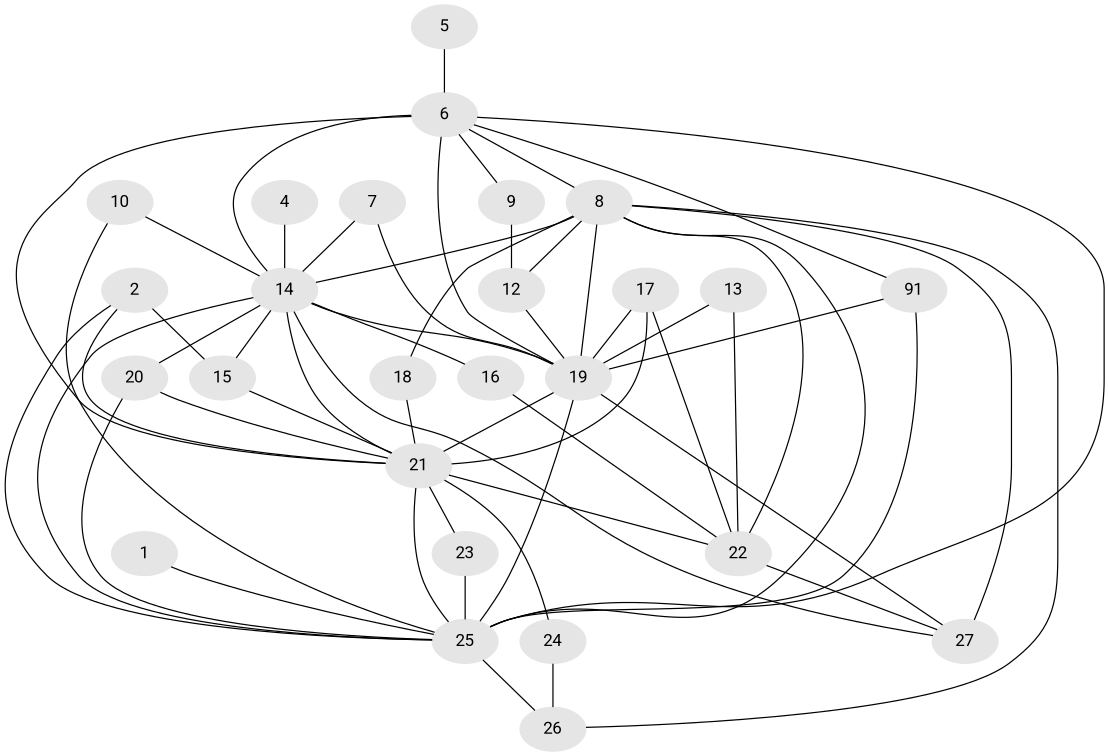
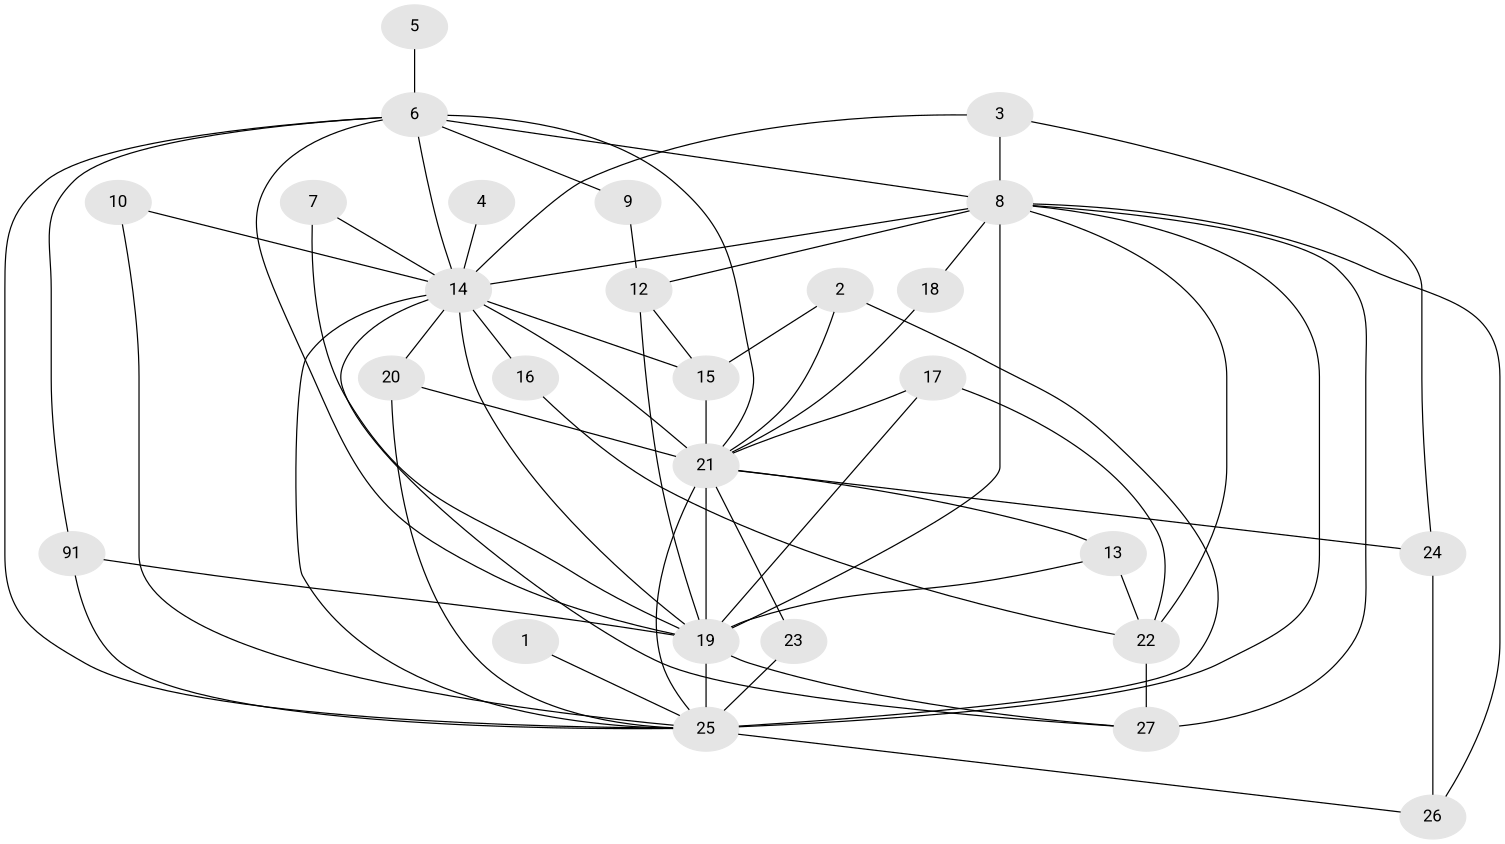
node "3": added
edge "12" -- "15": added
edge "21" -- "22": now "21" -- "13"
